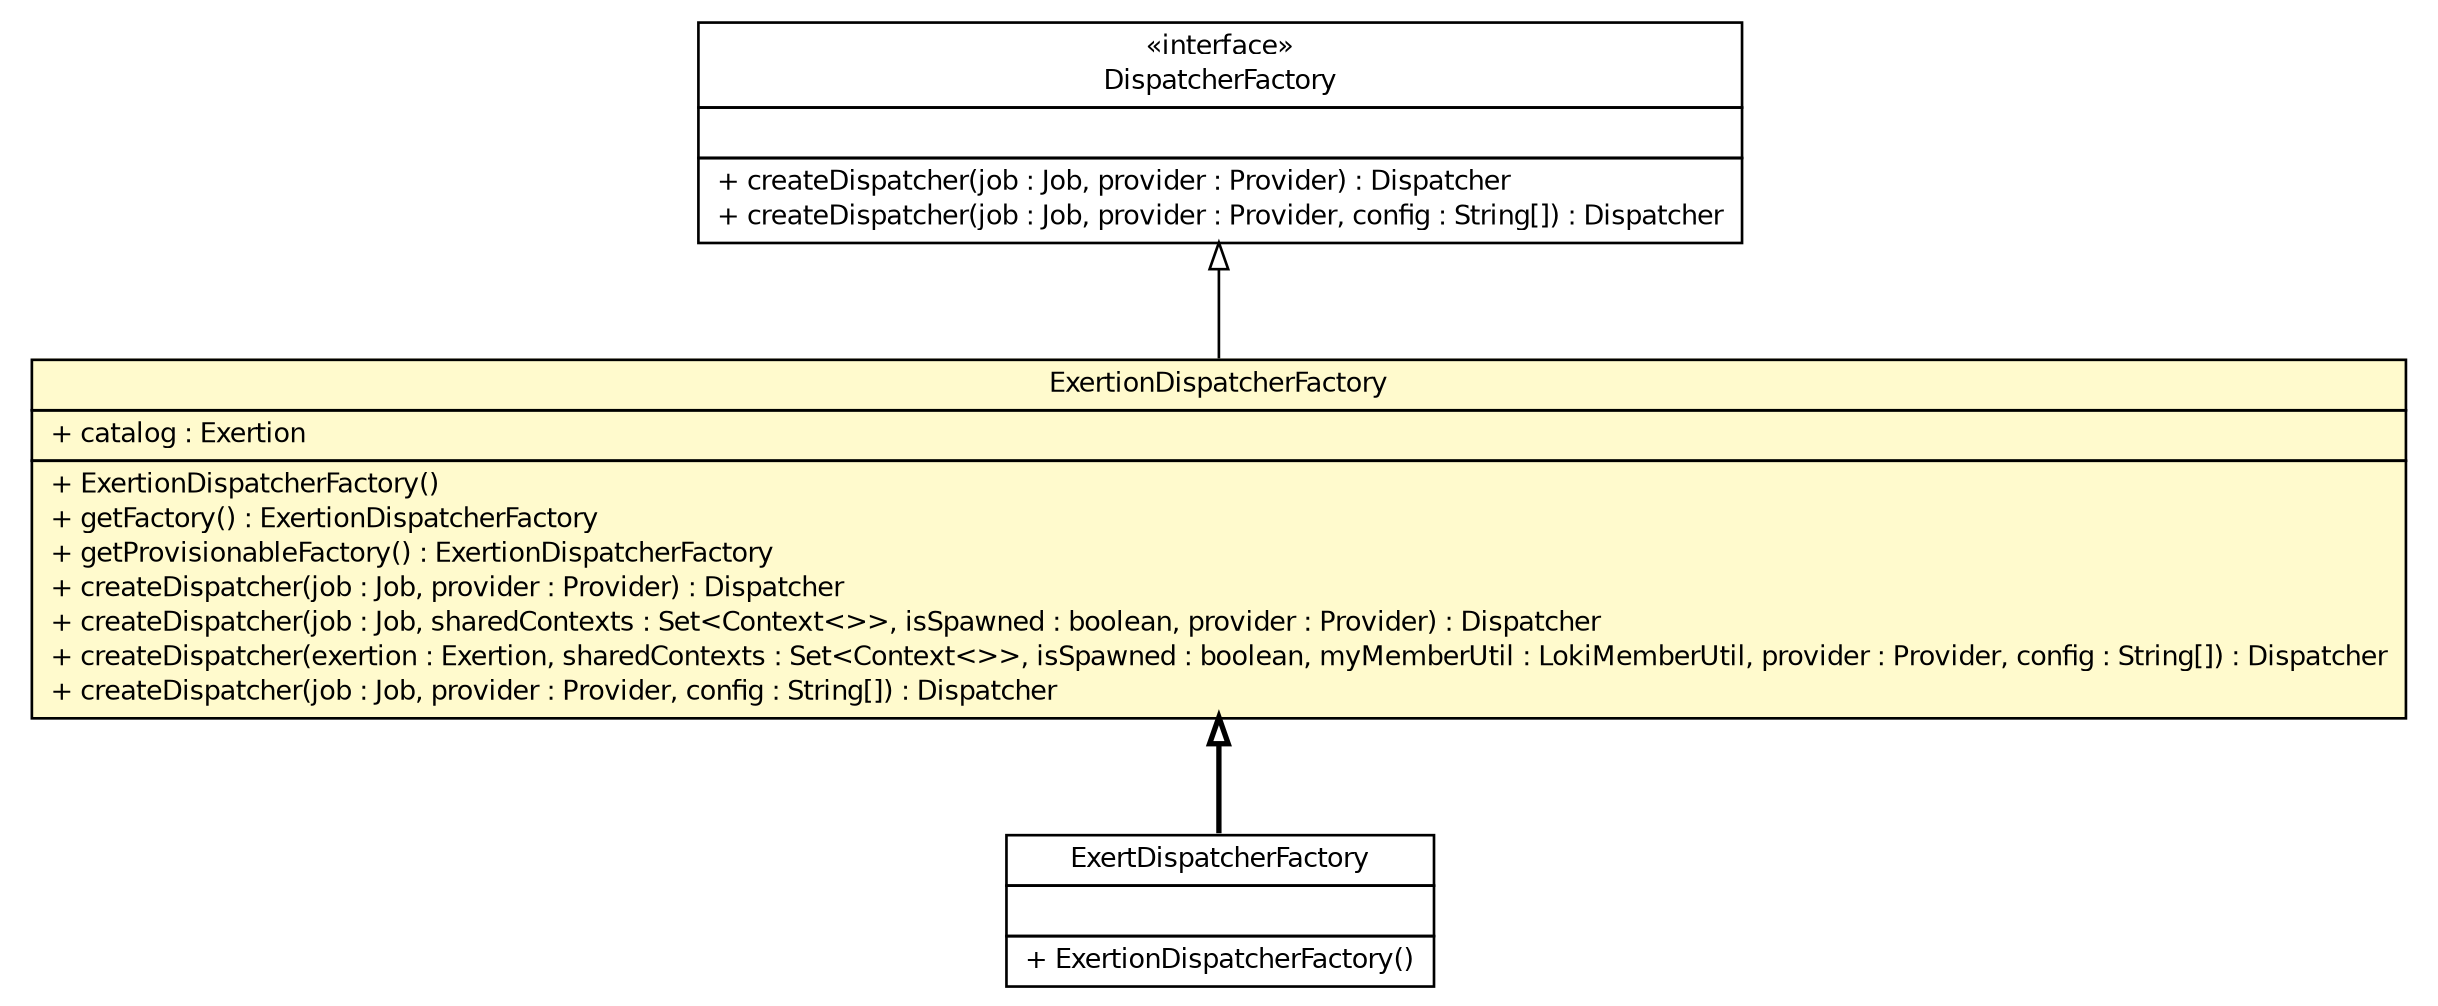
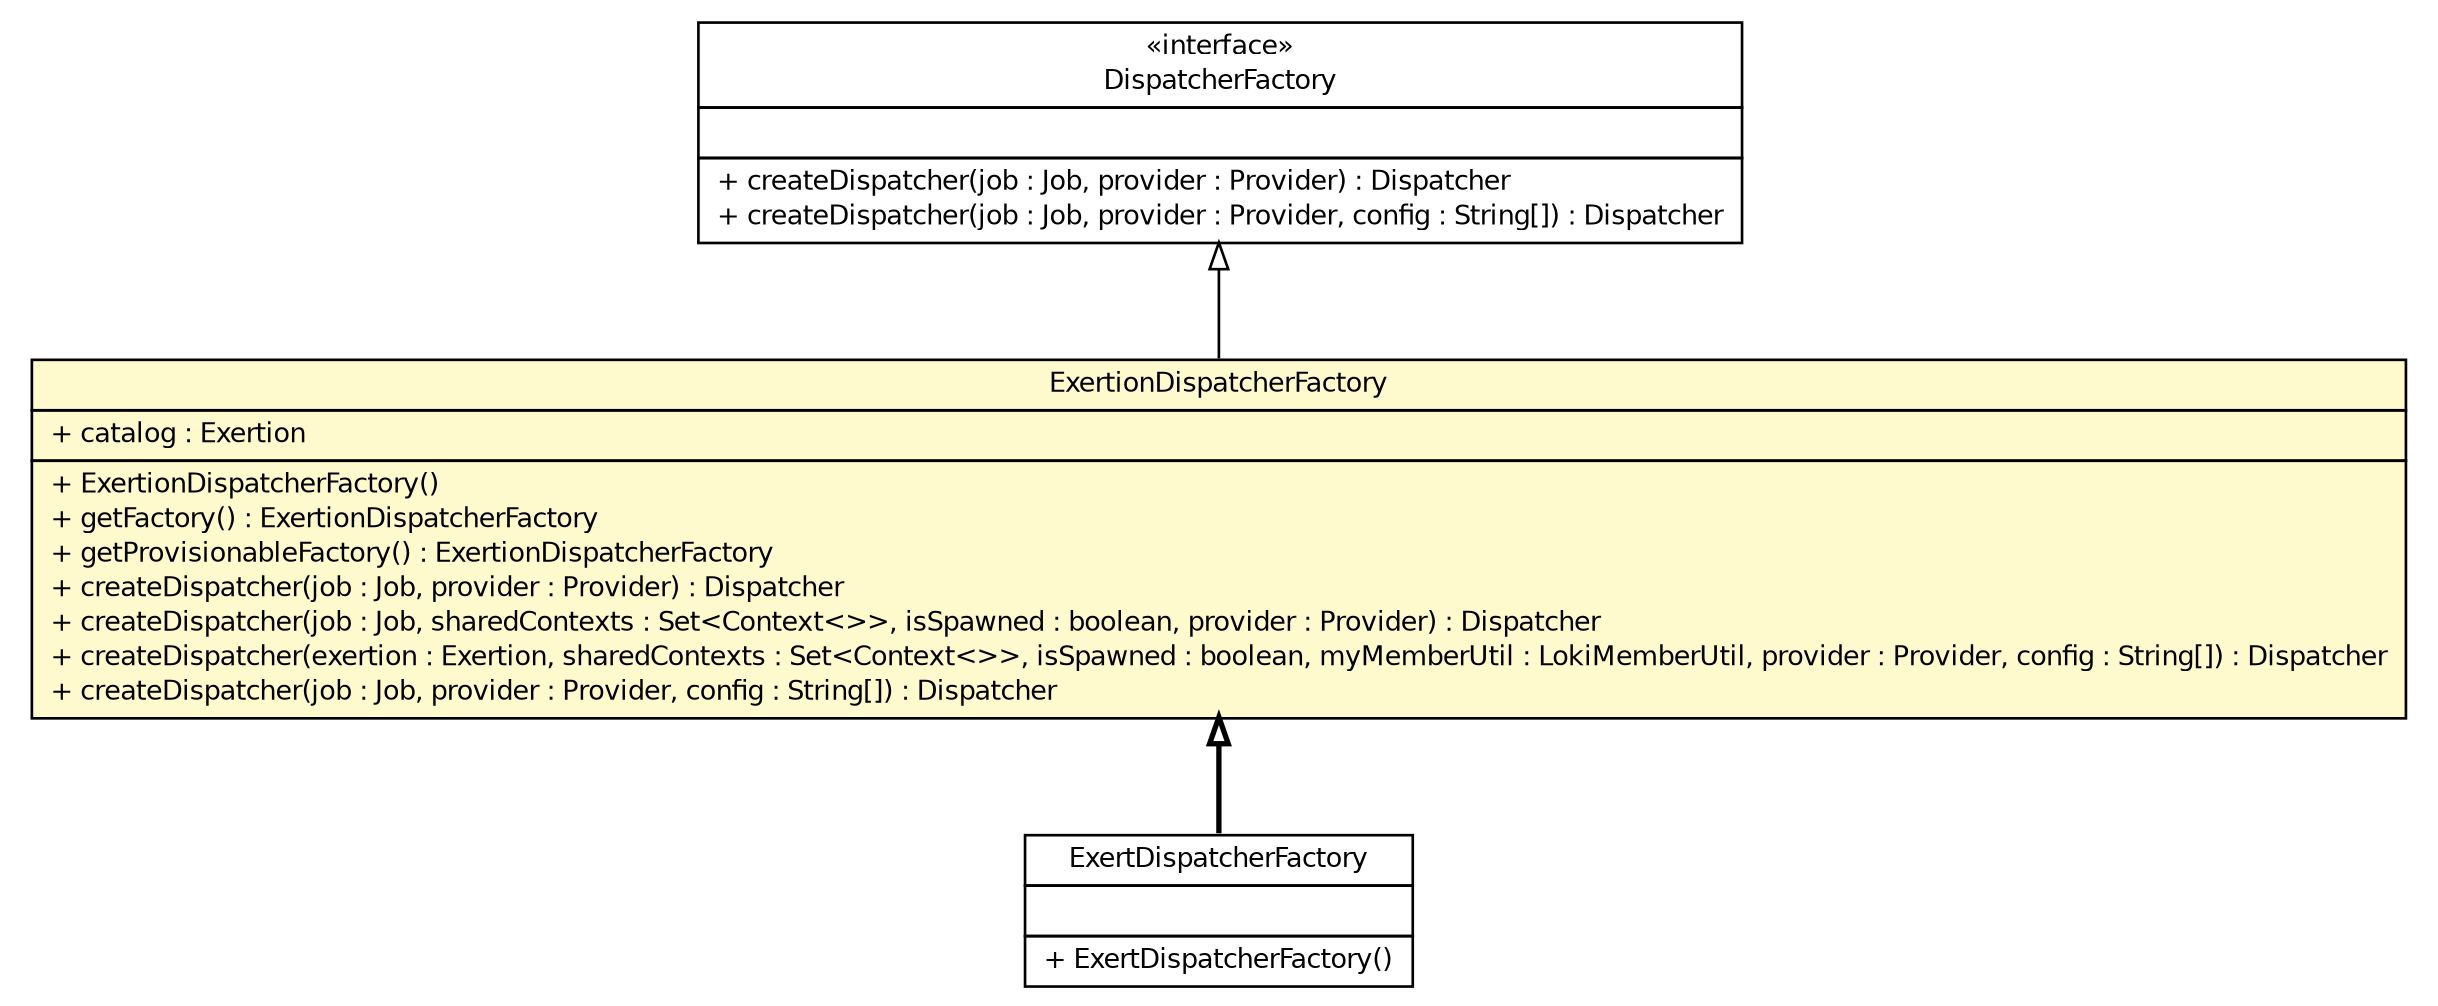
node "ExertDispatcherFactory": text "+ ExertionDispatcherFactory()" -> "+ ExertDispatcherFactory()"
